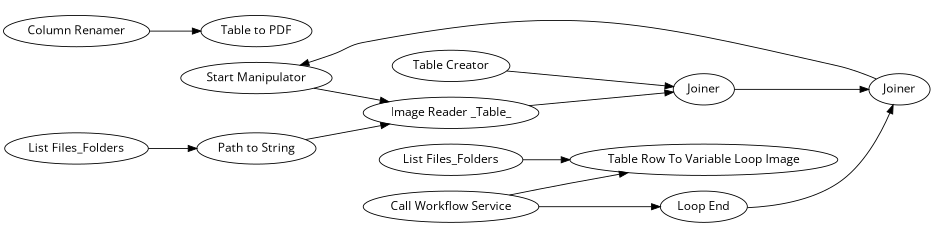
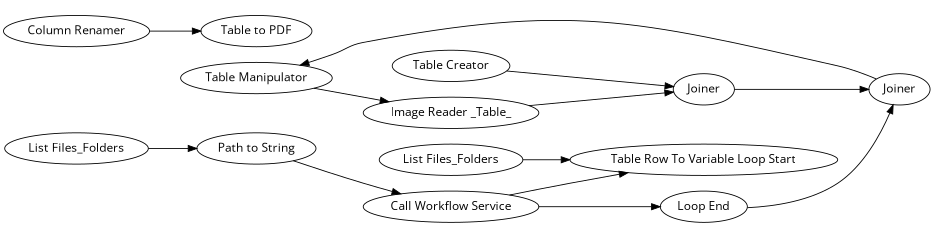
node "Start Manipulator": label "Start Manipulator" -> "Table Manipulator"
edge "Path to String" -> "Image Reader _Table_": now "Path to String" -> "Call Workflow Service"
node "Table Row To Variable Loop Image": label "Table Row To Variable Loop Image" -> "Table Row To Variable Loop Start"
